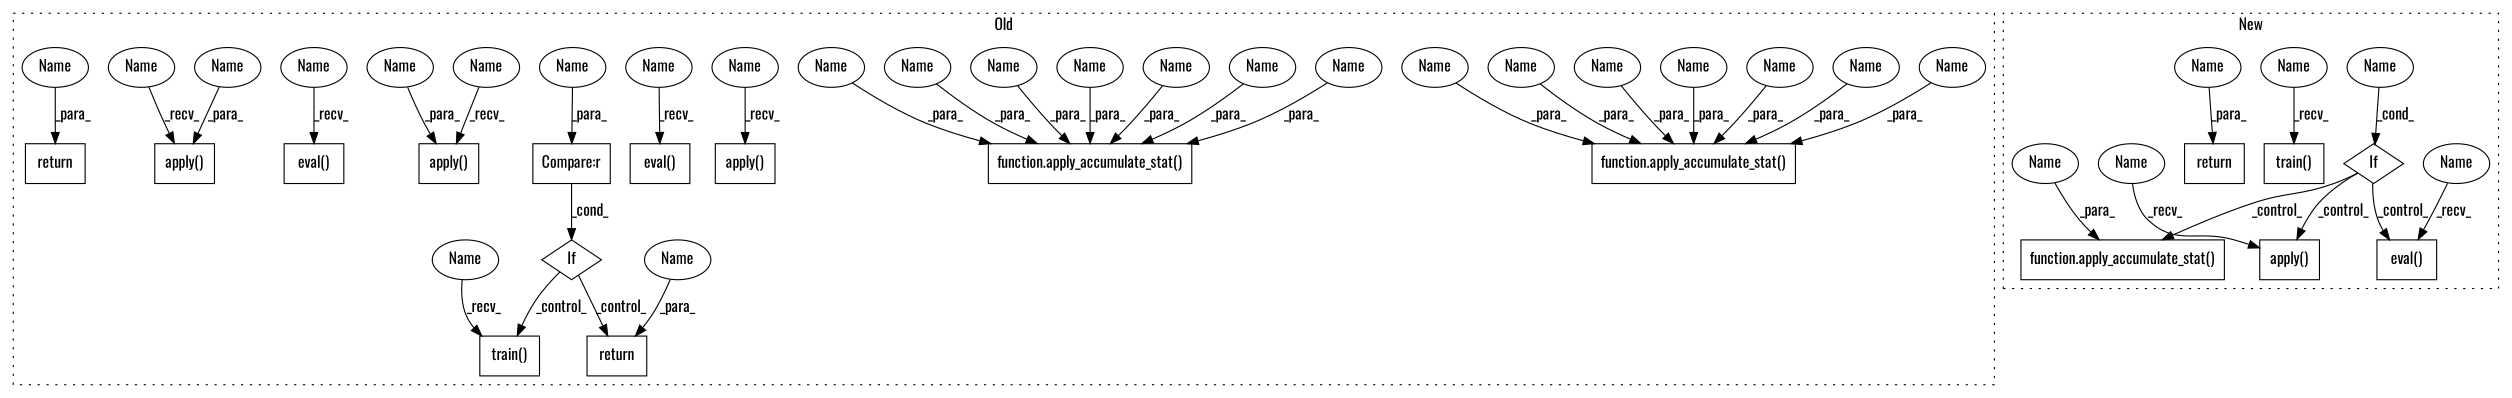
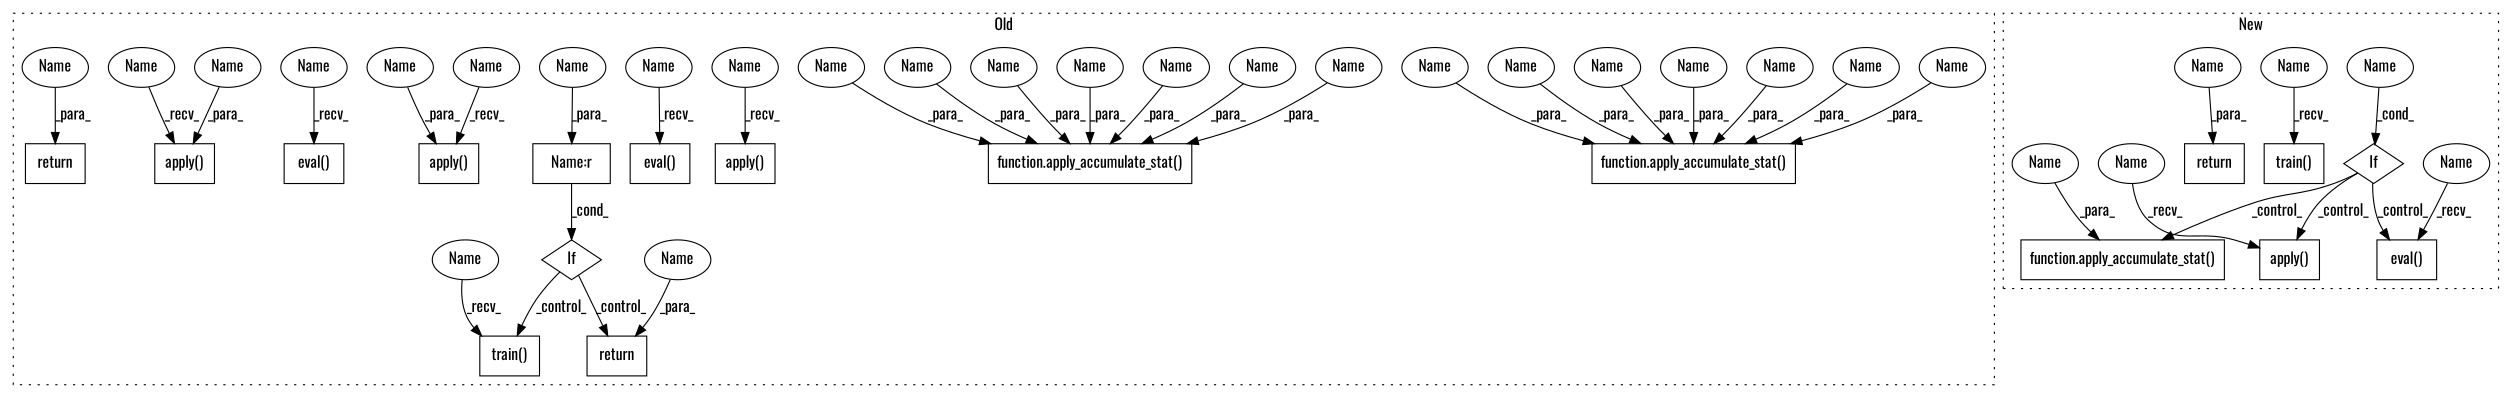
node "Compare:r": label "Compare:r" -> "Name:r"
